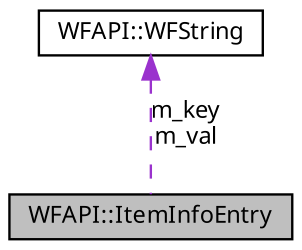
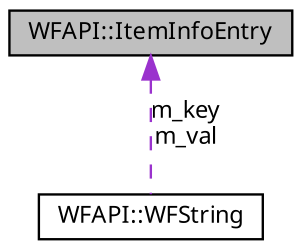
edge "WFAPI::ItemInfoEntry" -> "WFAPI::WFString": reversed
